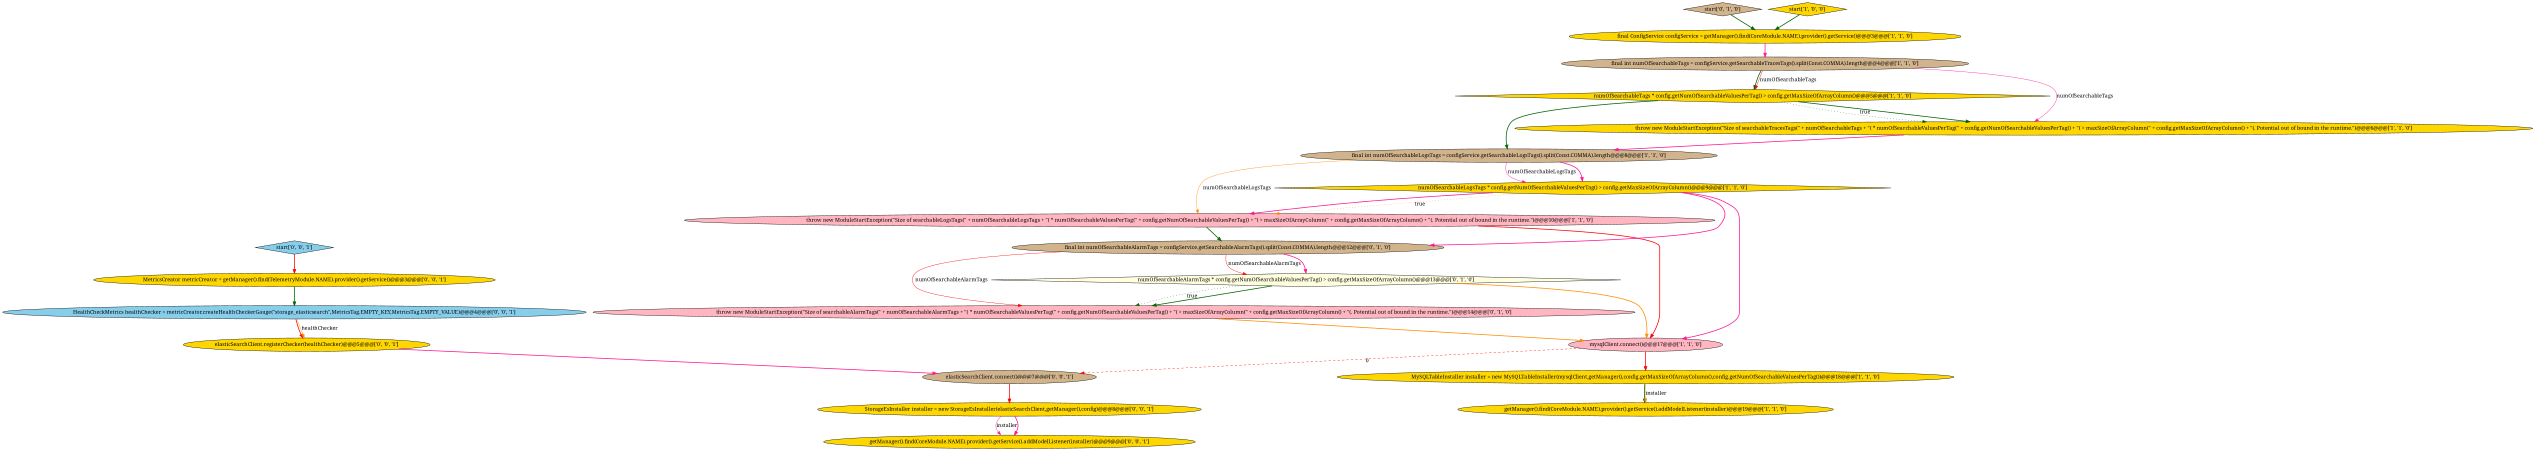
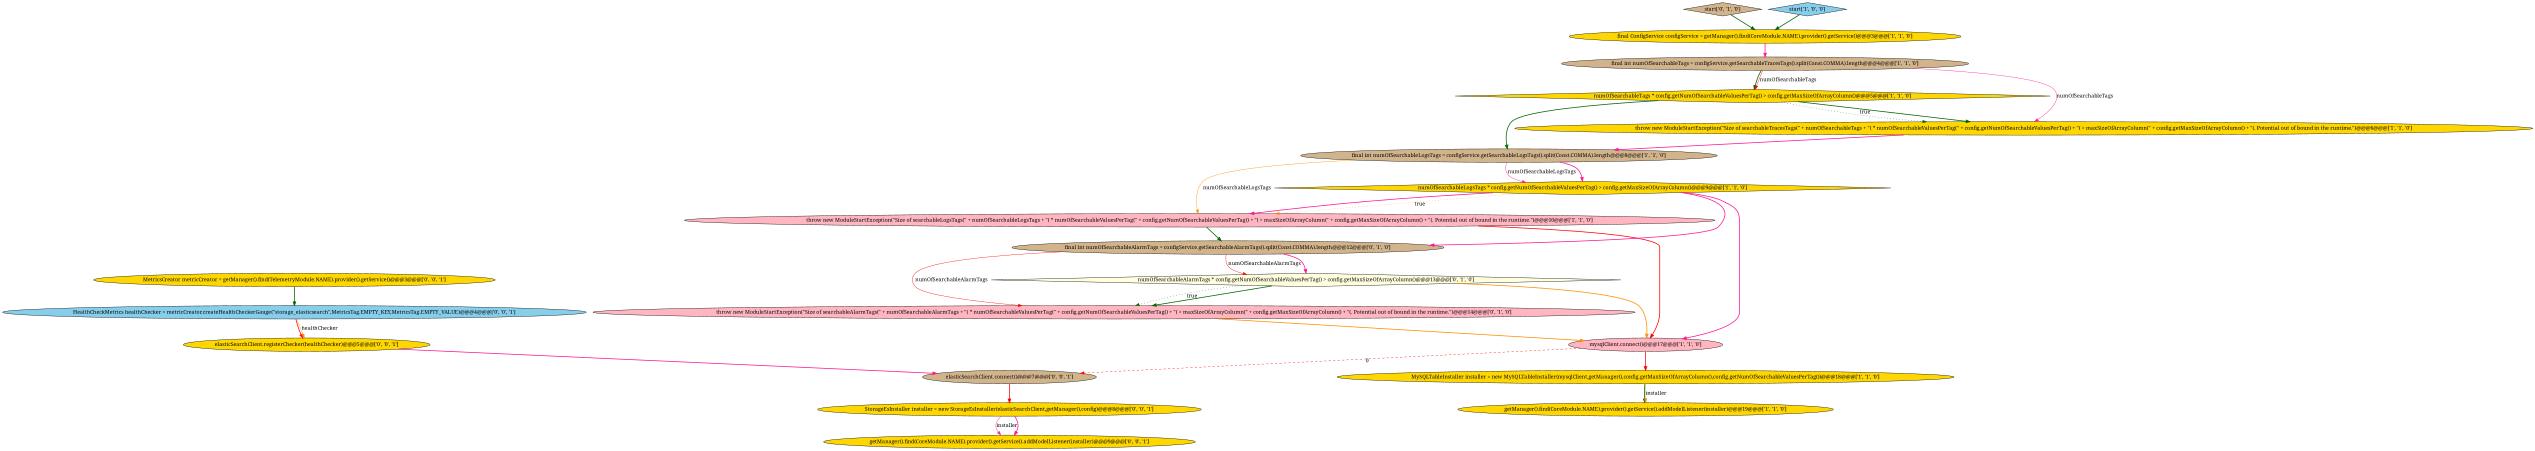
node "start['1', '0', '0']": fillcolor gold -> skyblue
node "start['0', '0', '1']": removed
